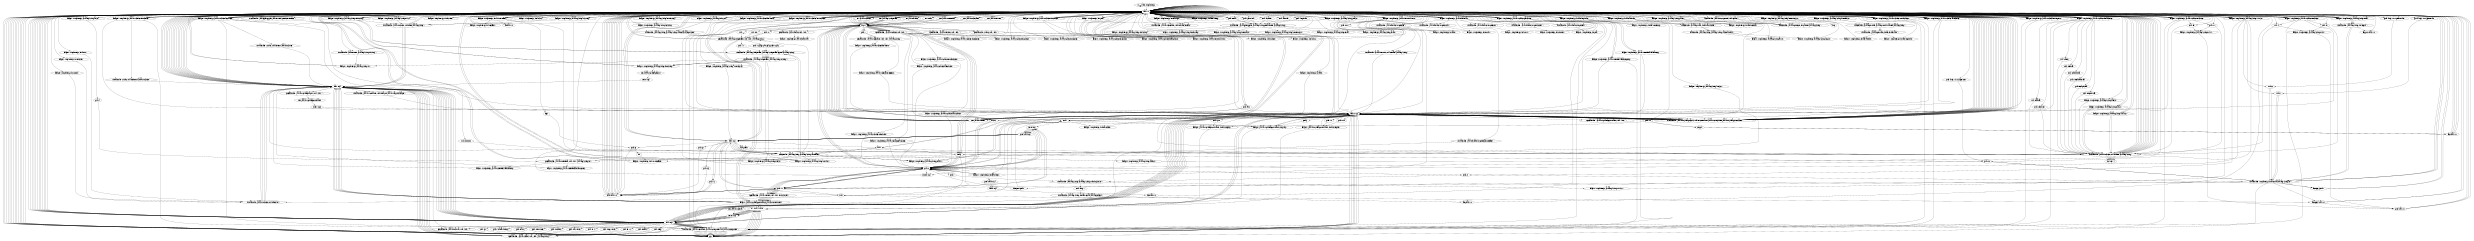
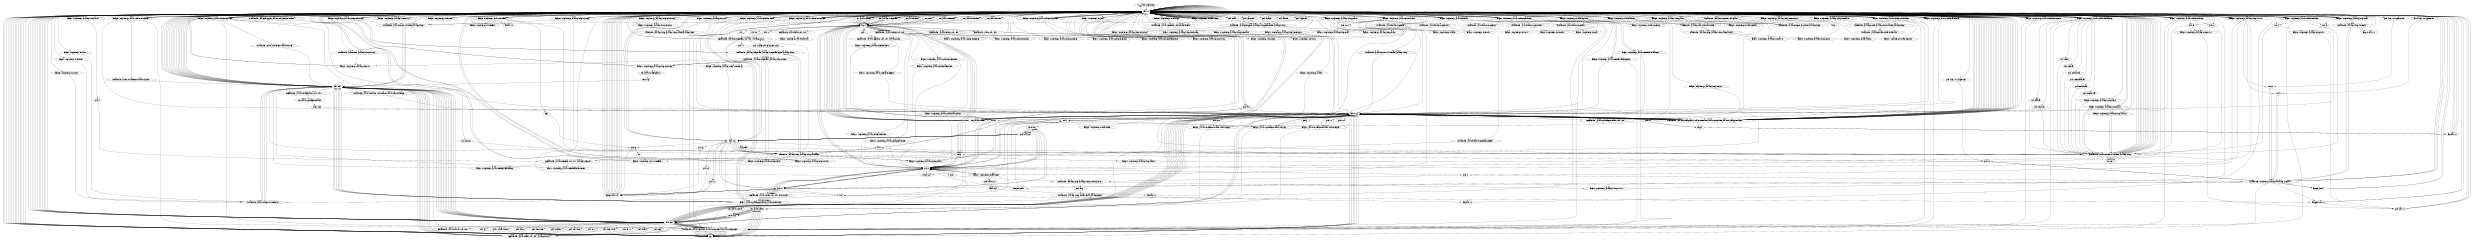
node "fieldget <sunplotter32: sunloc loc>": removed
node "load.i load.r r0": label "load.i load.r r0" -> "ifcmplt.i load.r r0"
node "new init.awt.Label": label "new init.awt.Label" -> "new java.awt.Label"
